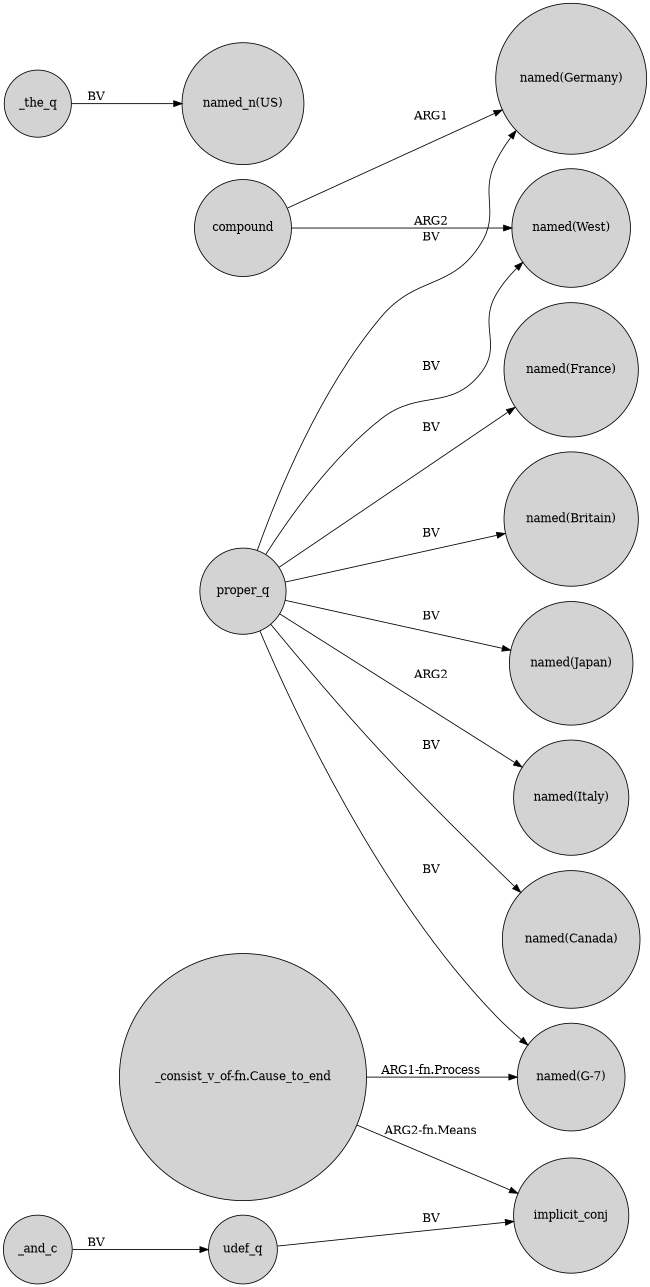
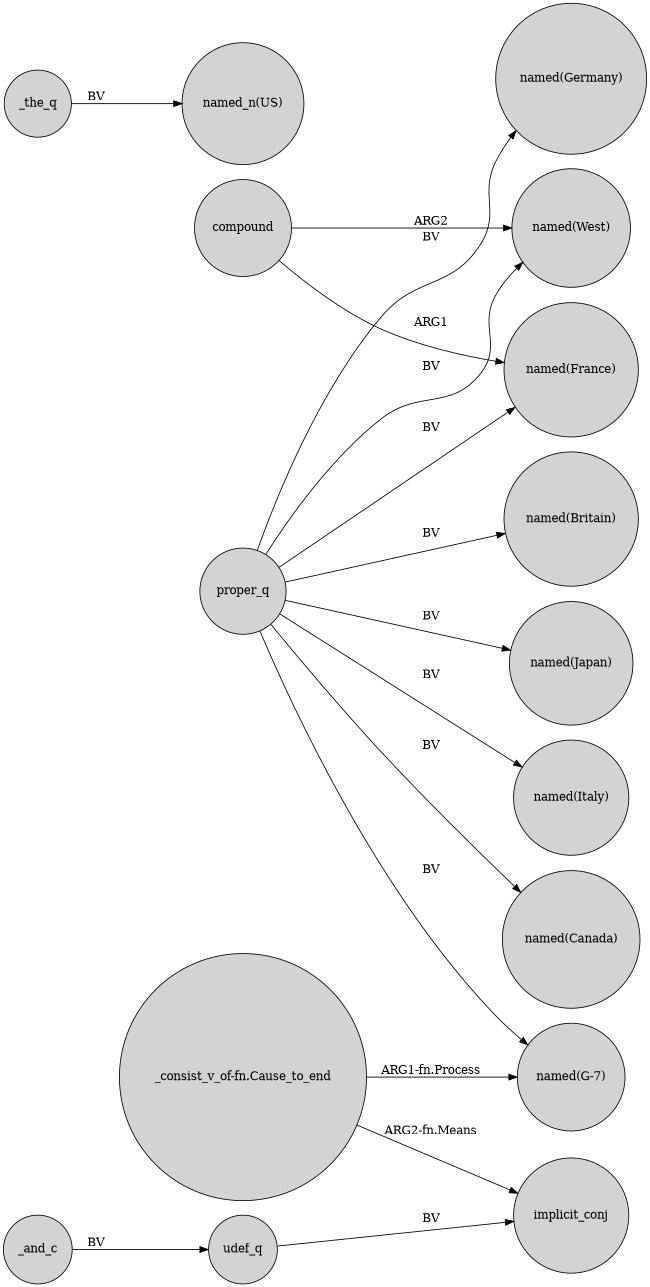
edge "compound" -> "named(Germany)": now "compound" -> "named(France)"
edge "proper_q" -> "named(Italy)": label "ARG2" -> "BV"
